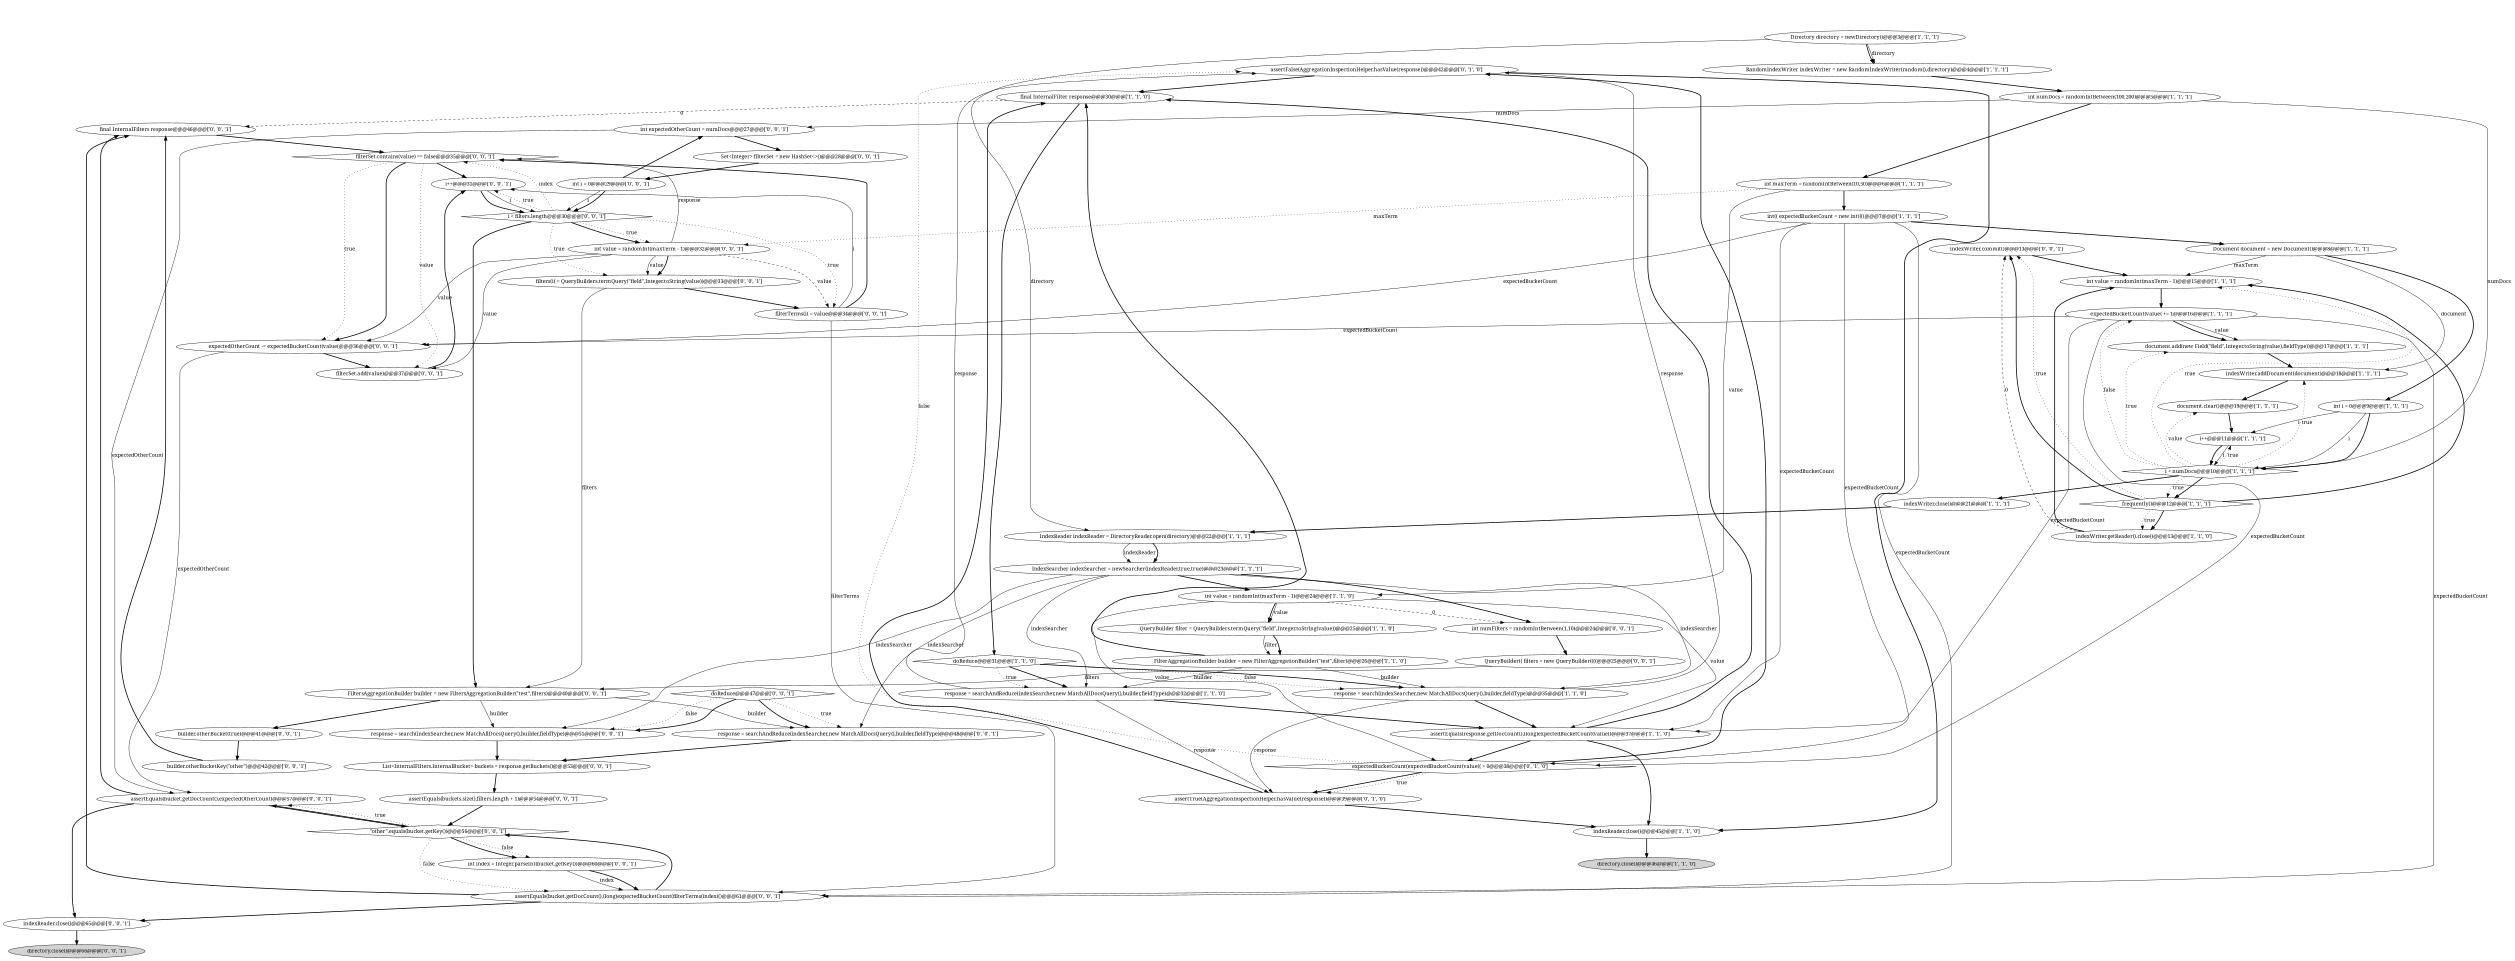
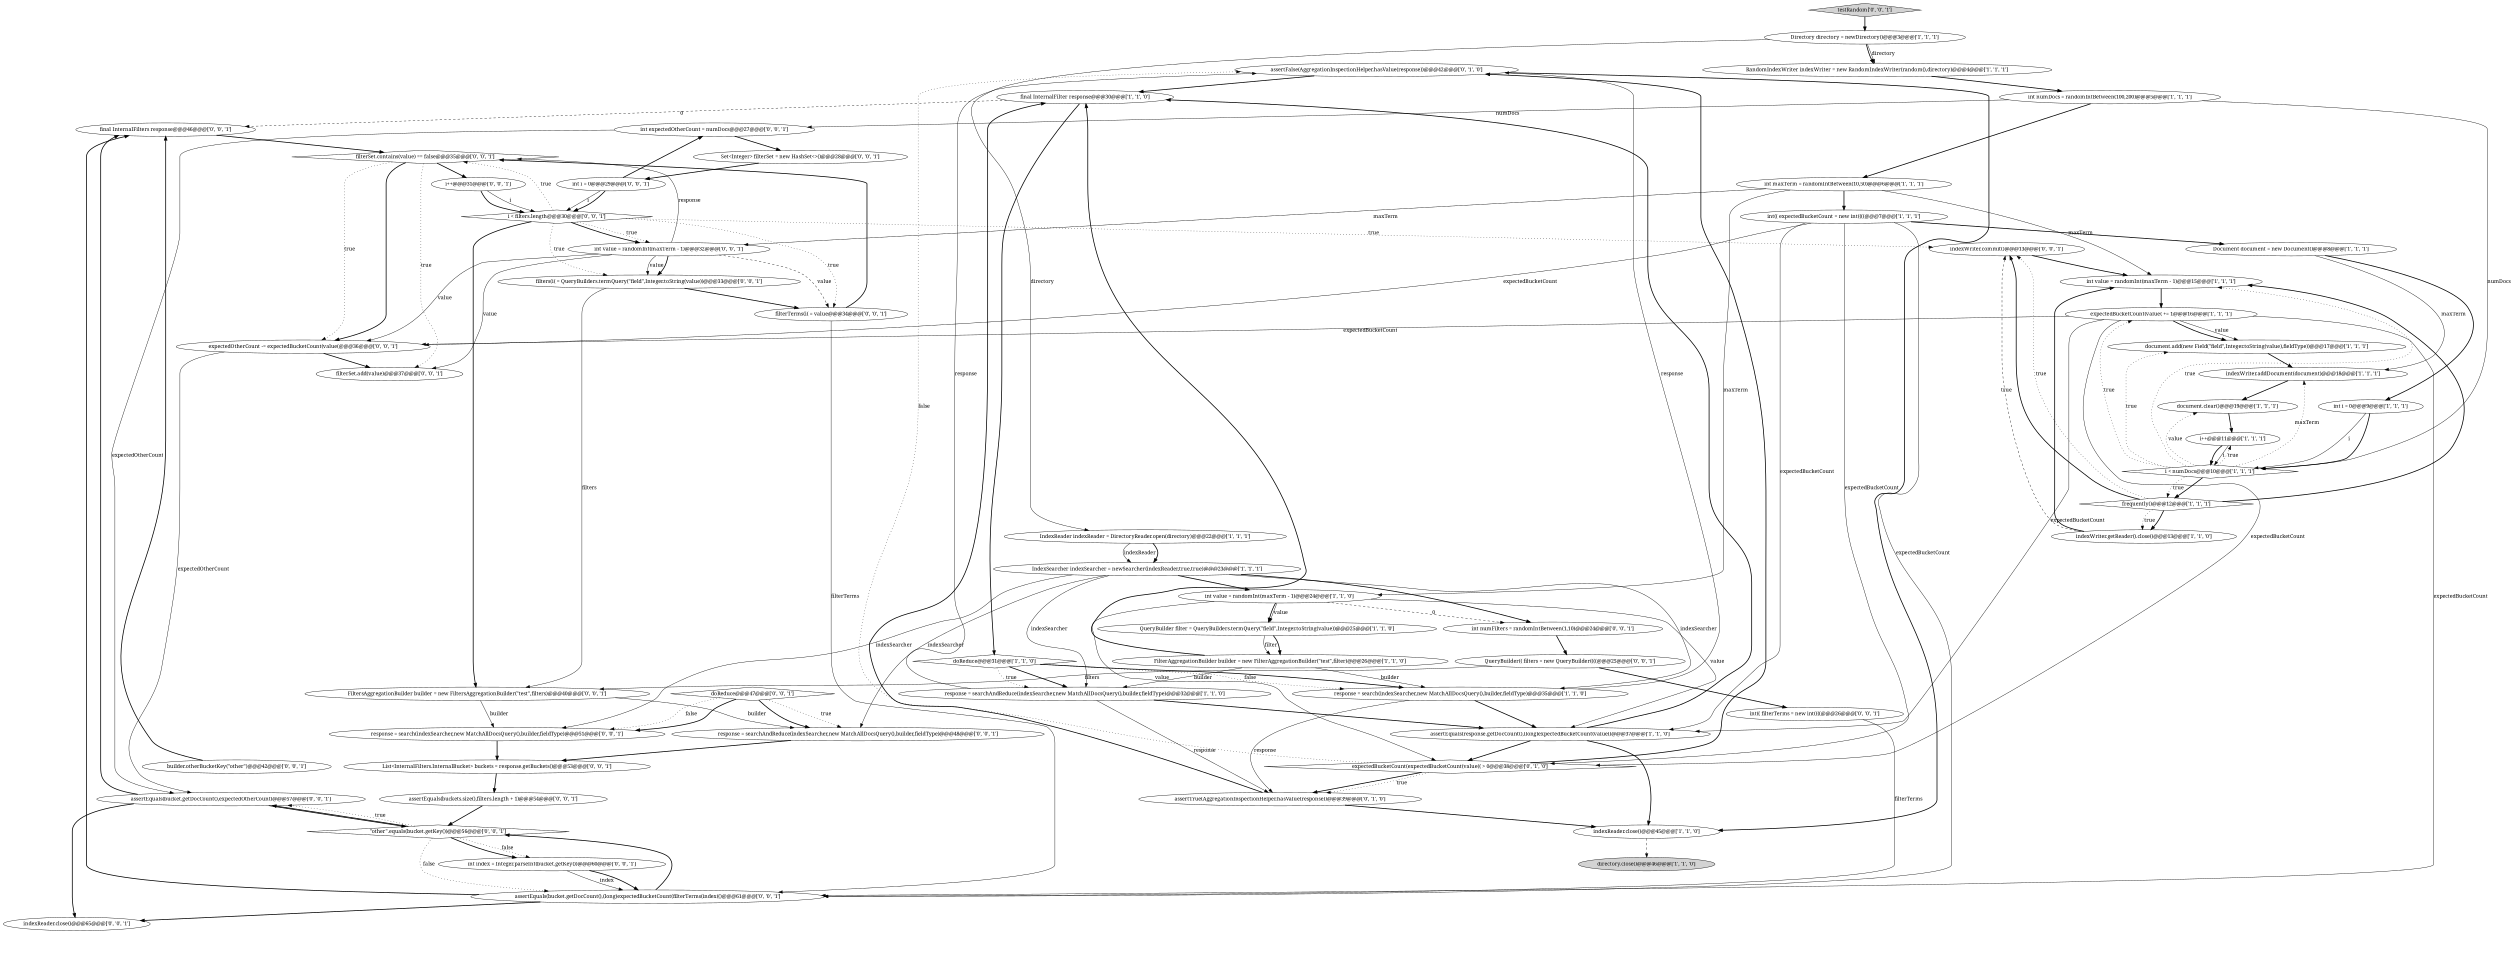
node "testRandom['0', '0', '1']": added
edge "i < filters.length@@@30@@@['0', '0', '1']" -> "filterSet.contains(value) == false@@@35@@@['0', '0', '1']": label "index" -> "true"
edge "filterTerms(i( = value@@@34@@@['0', '0', '1']" -> "i++@@@31@@@['0', '0', '1']": removed, label "i"
edge "i < filters.length@@@30@@@['0', '0', '1']" -> "i++@@@31@@@['0', '0', '1']": now "i < filters.length@@@30@@@['0', '0', '1']" -> "indexWriter.commit()@@@13@@@['0', '0', '1']"
edge "int maxTerm = randomIntBetween(10,50)@@@6@@@['1', '1', '1']" -> "int value = randomInt(maxTerm - 1)@@@32@@@['0', '0', '1']": style dotted -> solid
edge "filterSet.contains(value) == false@@@35@@@['0', '0', '1']" -> "filterSet.add(value)@@@37@@@['0', '0', '1']": label "value" -> "true"
edge "Document document = new Document()@@@8@@@['1', '1', '1']" -> "int value = randomInt(maxTerm - 1)@@@15@@@['1', '1', '1']": now "int maxTerm = randomIntBetween(10,50)@@@6@@@['1', '1', '1']" -> "int value = randomInt(maxTerm - 1)@@@15@@@['1', '1', '1']"
edge "filterSet.add(value)@@@37@@@['0', '0', '1']" -> "i++@@@31@@@['0', '0', '1']": removed
edge "Document document = new Document()@@@8@@@['1', '1', '1']" -> "indexWriter.addDocument(document)@@@18@@@['1', '1', '1']": label "document" -> "maxTerm"
edge "int maxTerm = randomIntBetween(10,50)@@@6@@@['1', '1', '1']" -> "int value = randomInt(maxTerm - 1)@@@24@@@['1', '1', '0']": label "value" -> "maxTerm"
edge "indexWriter.getReader().close()@@@13@@@['1', '1', '0']" -> "indexWriter.commit()@@@13@@@['0', '0', '1']": label "0" -> "true"
edge "i < numDocs@@@10@@@['1', '1', '1']" -> "expectedBucketCount(value( += 1@@@16@@@['1', '1', '1']": label "false" -> "true"
edge "int i = 0@@@9@@@['1', '1', '1']" -> "i++@@@11@@@['1', '1', '1']": removed, label "i"
edge "i < numDocs@@@10@@@['1', '1', '1']" -> "indexWriter.addDocument(document)@@@18@@@['1', '1', '1']": label "true" -> "maxTerm"
node "indexWriter.close()@@@21@@@['1', '1', '1']": removed
node "int(( filterTerms = new int((((@@@26@@@['0', '0', '1']": added
node "builder.otherBucket(true)@@@41@@@['0', '0', '1']": removed
edge "indexReader.close()@@@45@@@['1', '1', '0']" -> "directory.close()@@@46@@@['1', '1', '0']": style bold -> dashed
node "directory.close()@@@66@@@['0', '0', '1']": removed
